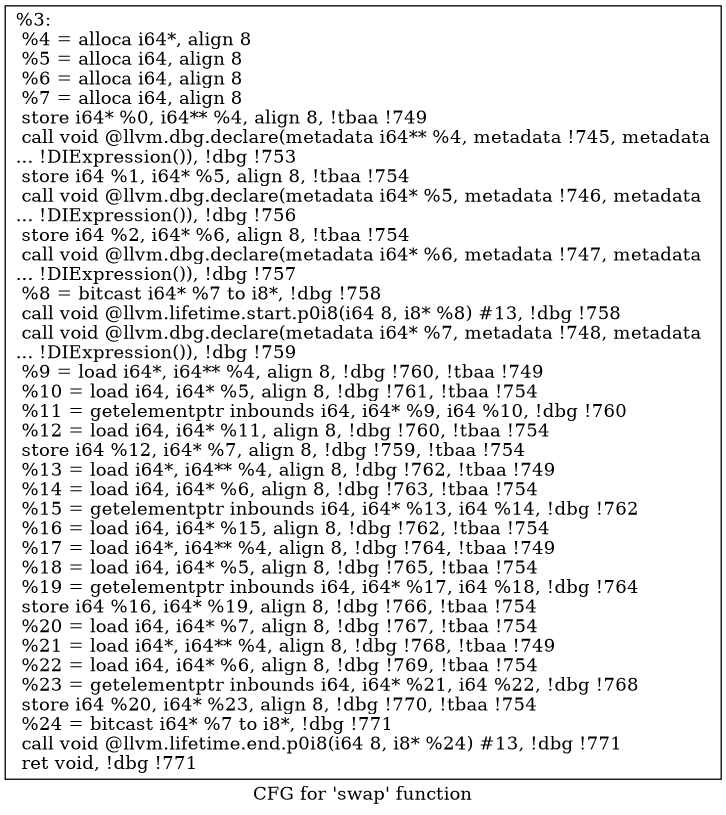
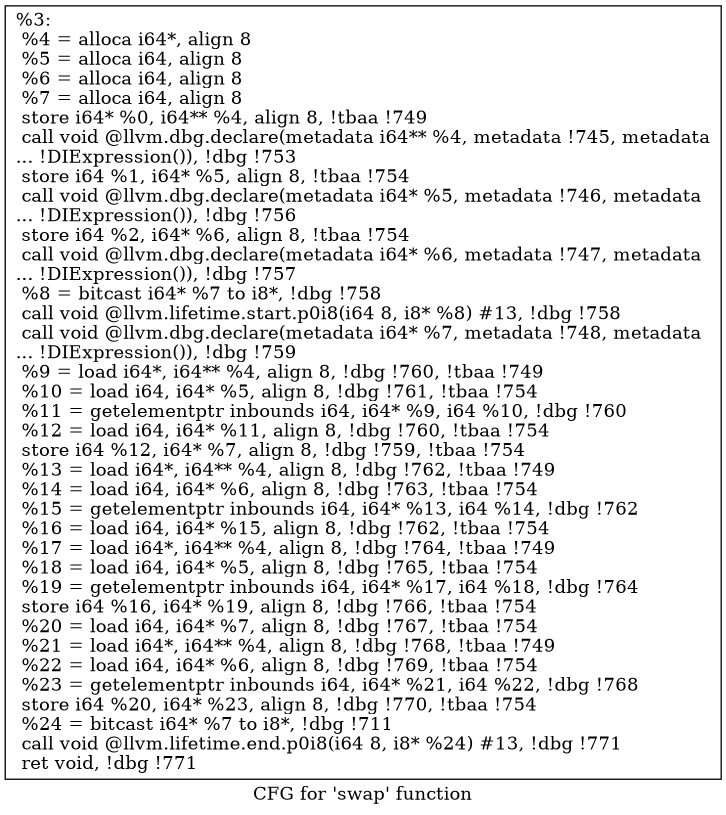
node "%3:": text "%24 = bitcast i64* %7 to i8*, !dbg !771" -> "%24 = bitcast i64* %7 to i8*, !dbg !711"
